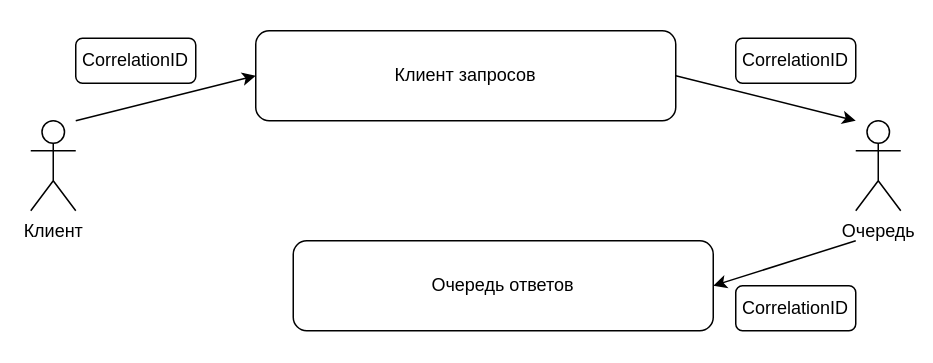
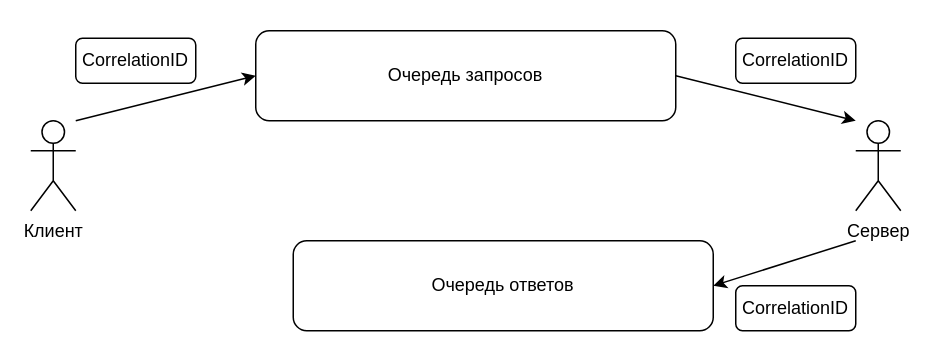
node "Клиент запросов": label "Клиент запросов" -> "Очередь запросов"
node "Очередь": label "Очередь" -> "Сервер"
